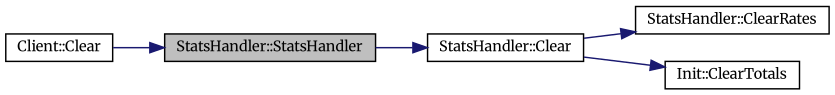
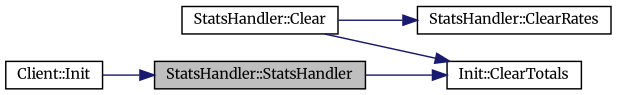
node "Client::Clear": label "Client::Clear" -> "Client::Init"
edge "StatsHandler::StatsHandler" -> "StatsHandler::Clear": now "StatsHandler::StatsHandler" -> "Init::ClearTotals"
